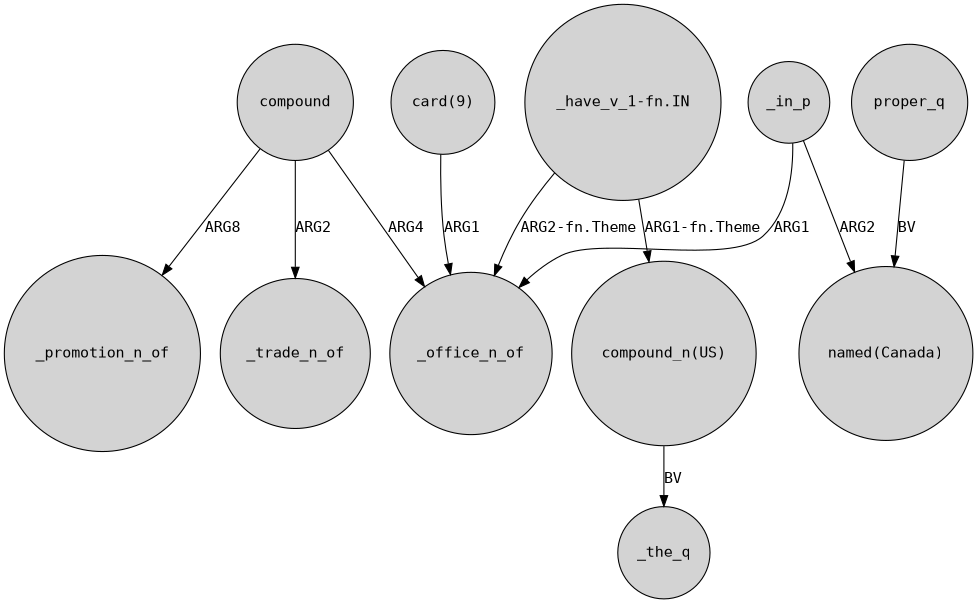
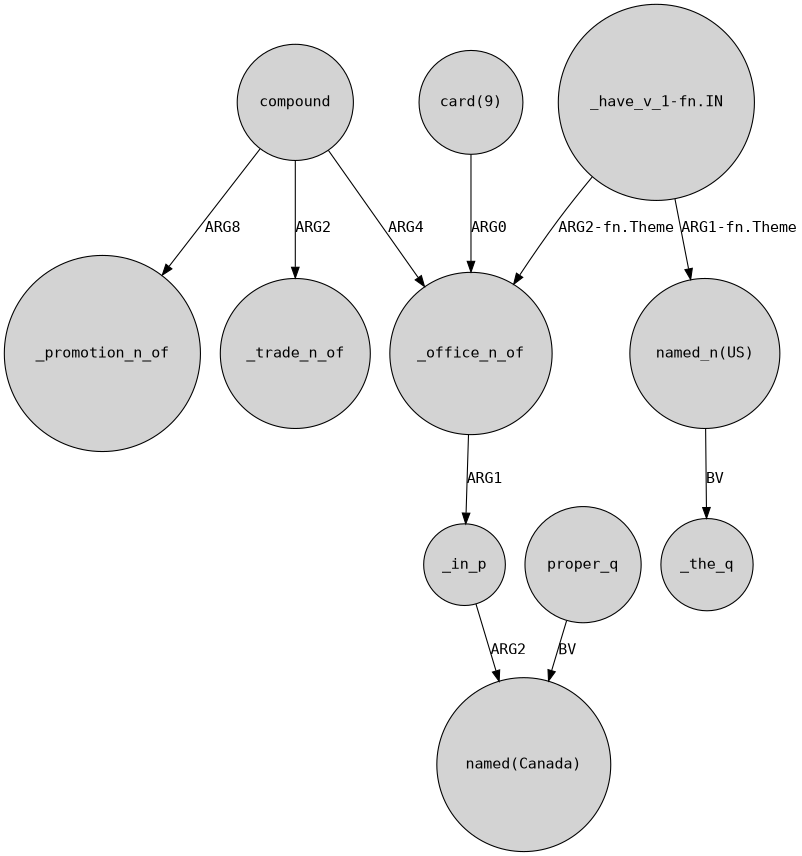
edge "card(9)" -> "_office_n_of": label "ARG1" -> "ARG0"
edge "_in_p" -> "_office_n_of": reversed
node "compound_n(US)": label "compound_n(US)" -> "named_n(US)"
